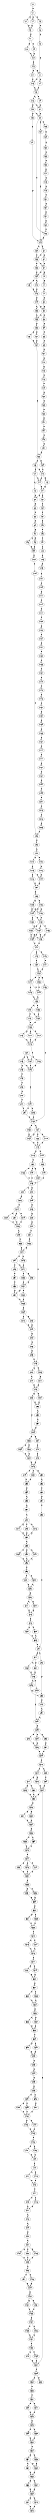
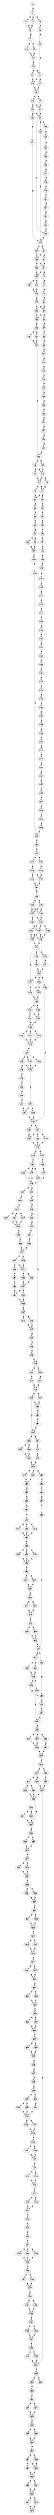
edge "S71" -> "S78": now "S74" -> "S78"
edge "S121" -> "S123": reversed
edge "S176" -> "S184": now "S176" -> "S180"
edge "S326" -> "S328": now "S326" -> "S334"
node "S347": removed
